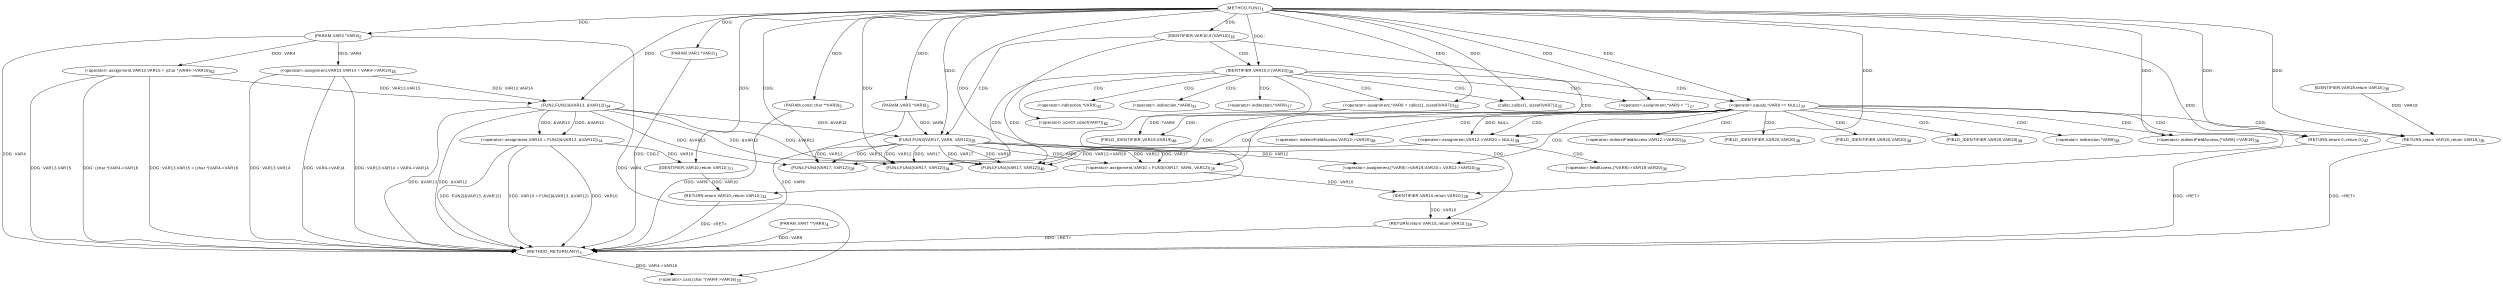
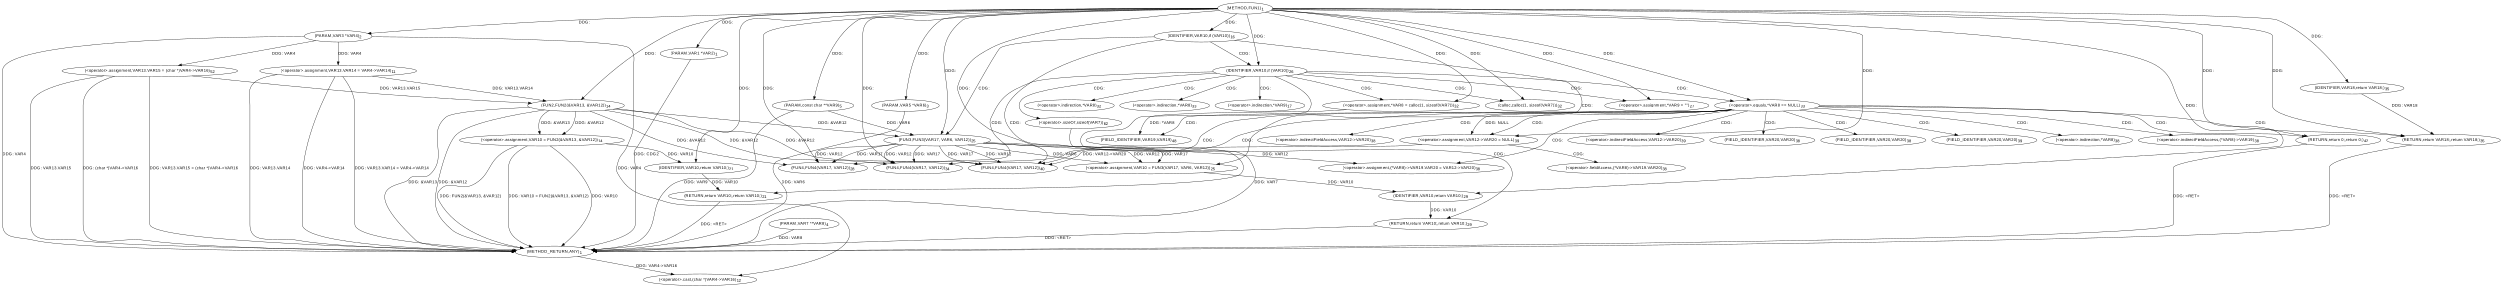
edge "(METHOD,FUN1)" -> "(<operator>.indirectFieldAccess,(*VAR8)->VAR19)": now "(METHOD,FUN1)" -> "(IDENTIFIER,VAR18,return VAR18;)"
node "(<operator>.assignment,VAR13.VAR14 = VAR4->VAR14)": text "15" -> "11"
edge "(PARAM,VAR5 *VAR6)" -> "(FUN3,FUN3(VAR17, VAR6, VAR12))": now "(PARAM,const char **VAR9)" -> "(FUN3,FUN3(VAR17, VAR6, VAR12))"
edge "(<operator>.sizeOf,sizeof(VAR7))" -> "(METHOD_RETURN,ANY)": added, label "DDG: VAR7"
